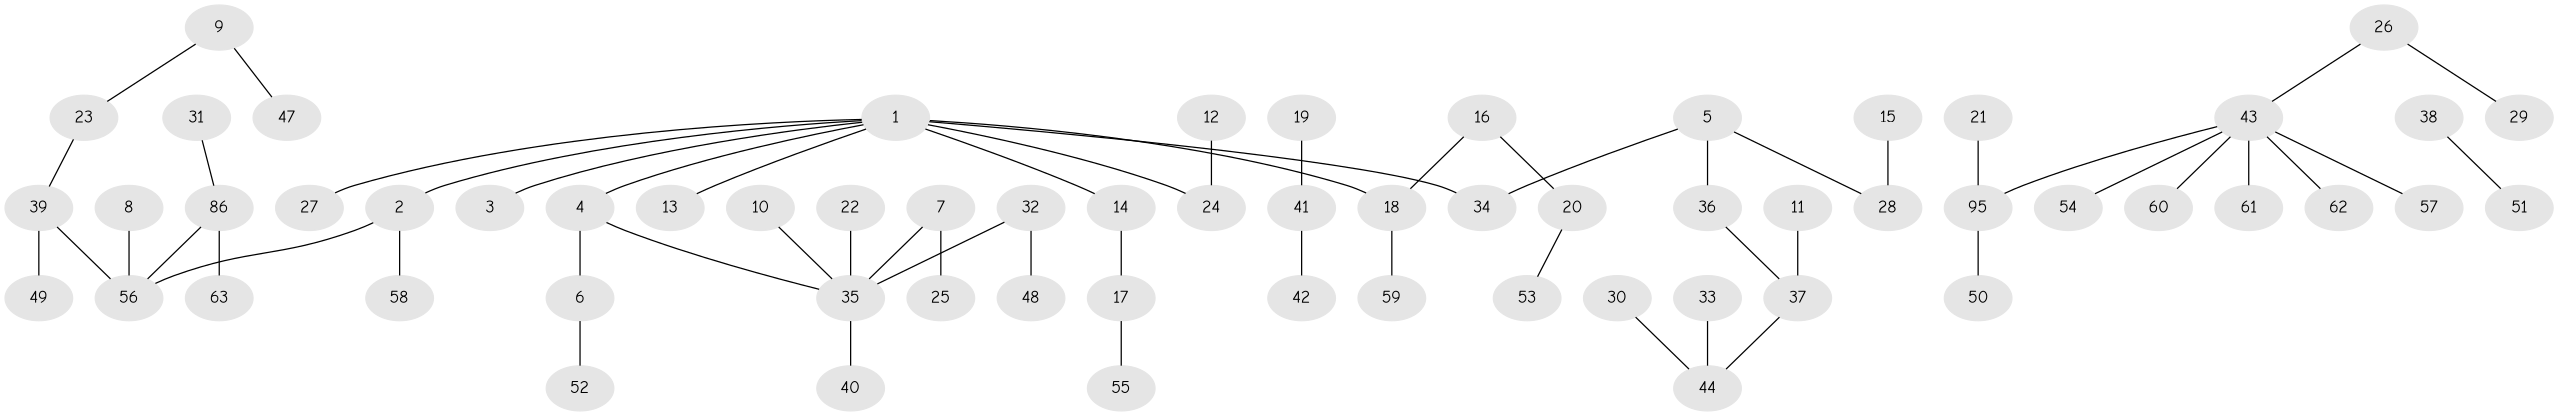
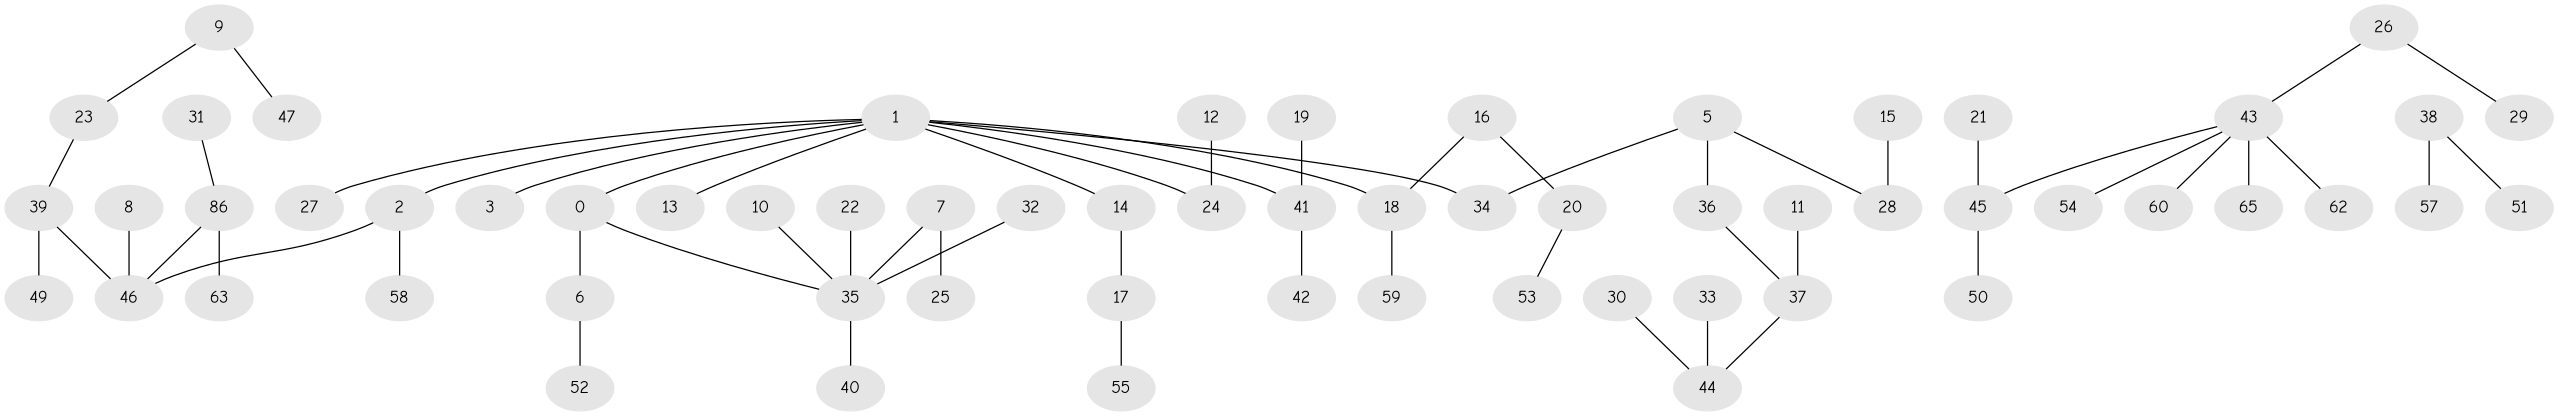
edge "1" -- "41": added
edge "43" -- "57": now "38" -- "57"
node "4": label "4" -> "0"
node "95": label "95" -> "45"
node "61": label "61" -> "65"
node "56": label "56" -> "46"
node "48": removed
